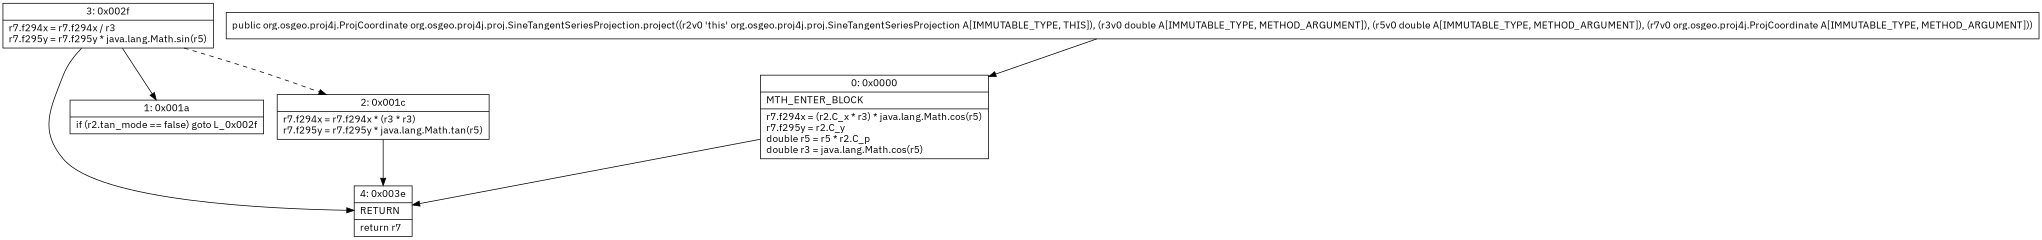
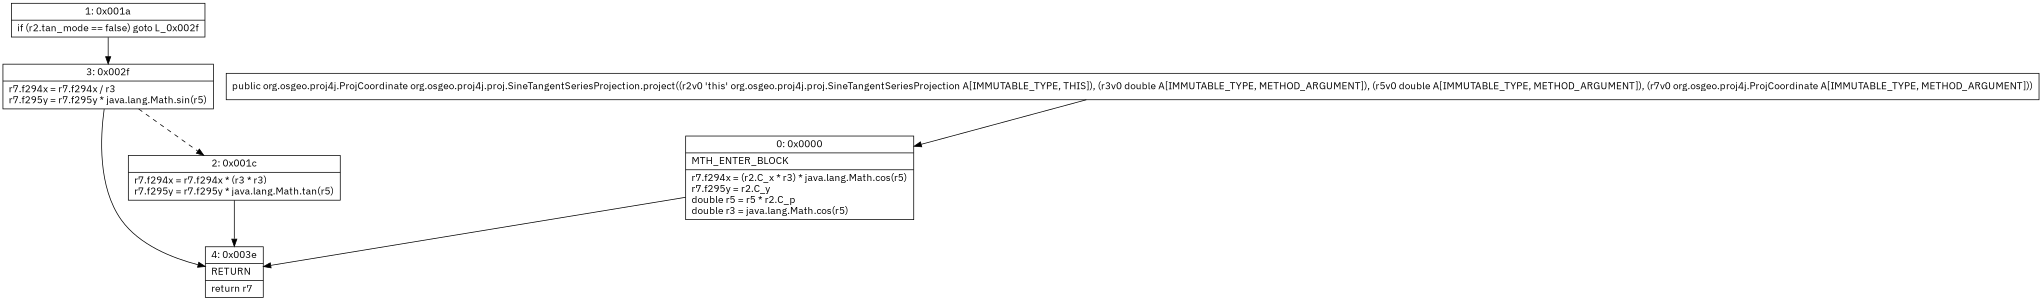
edge "3: 0x002f" -> "1: 0x001a": reversed
